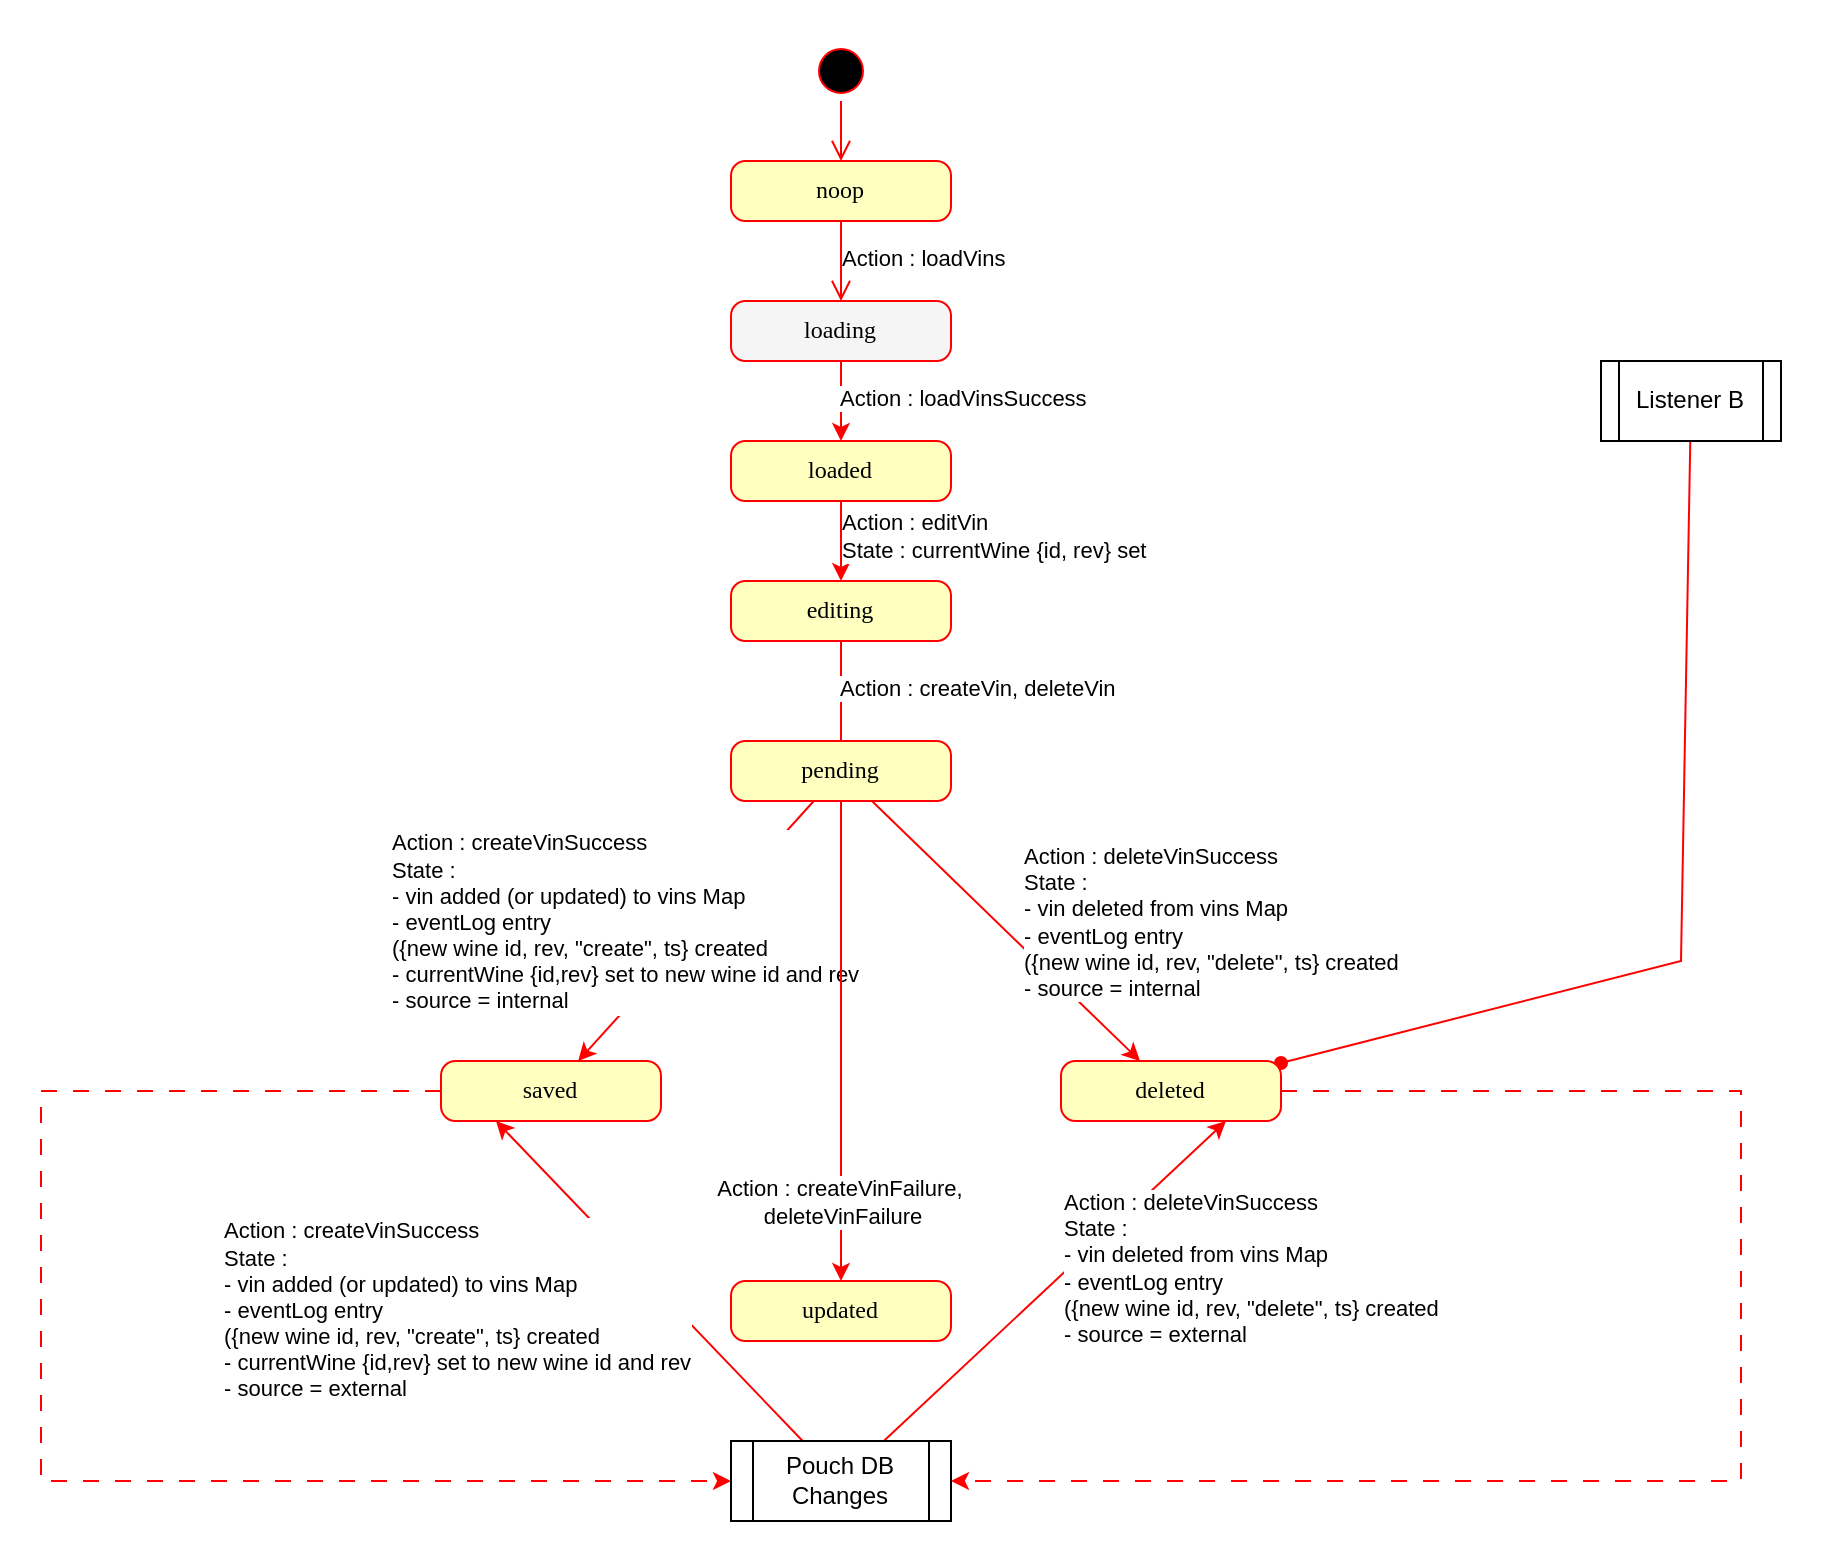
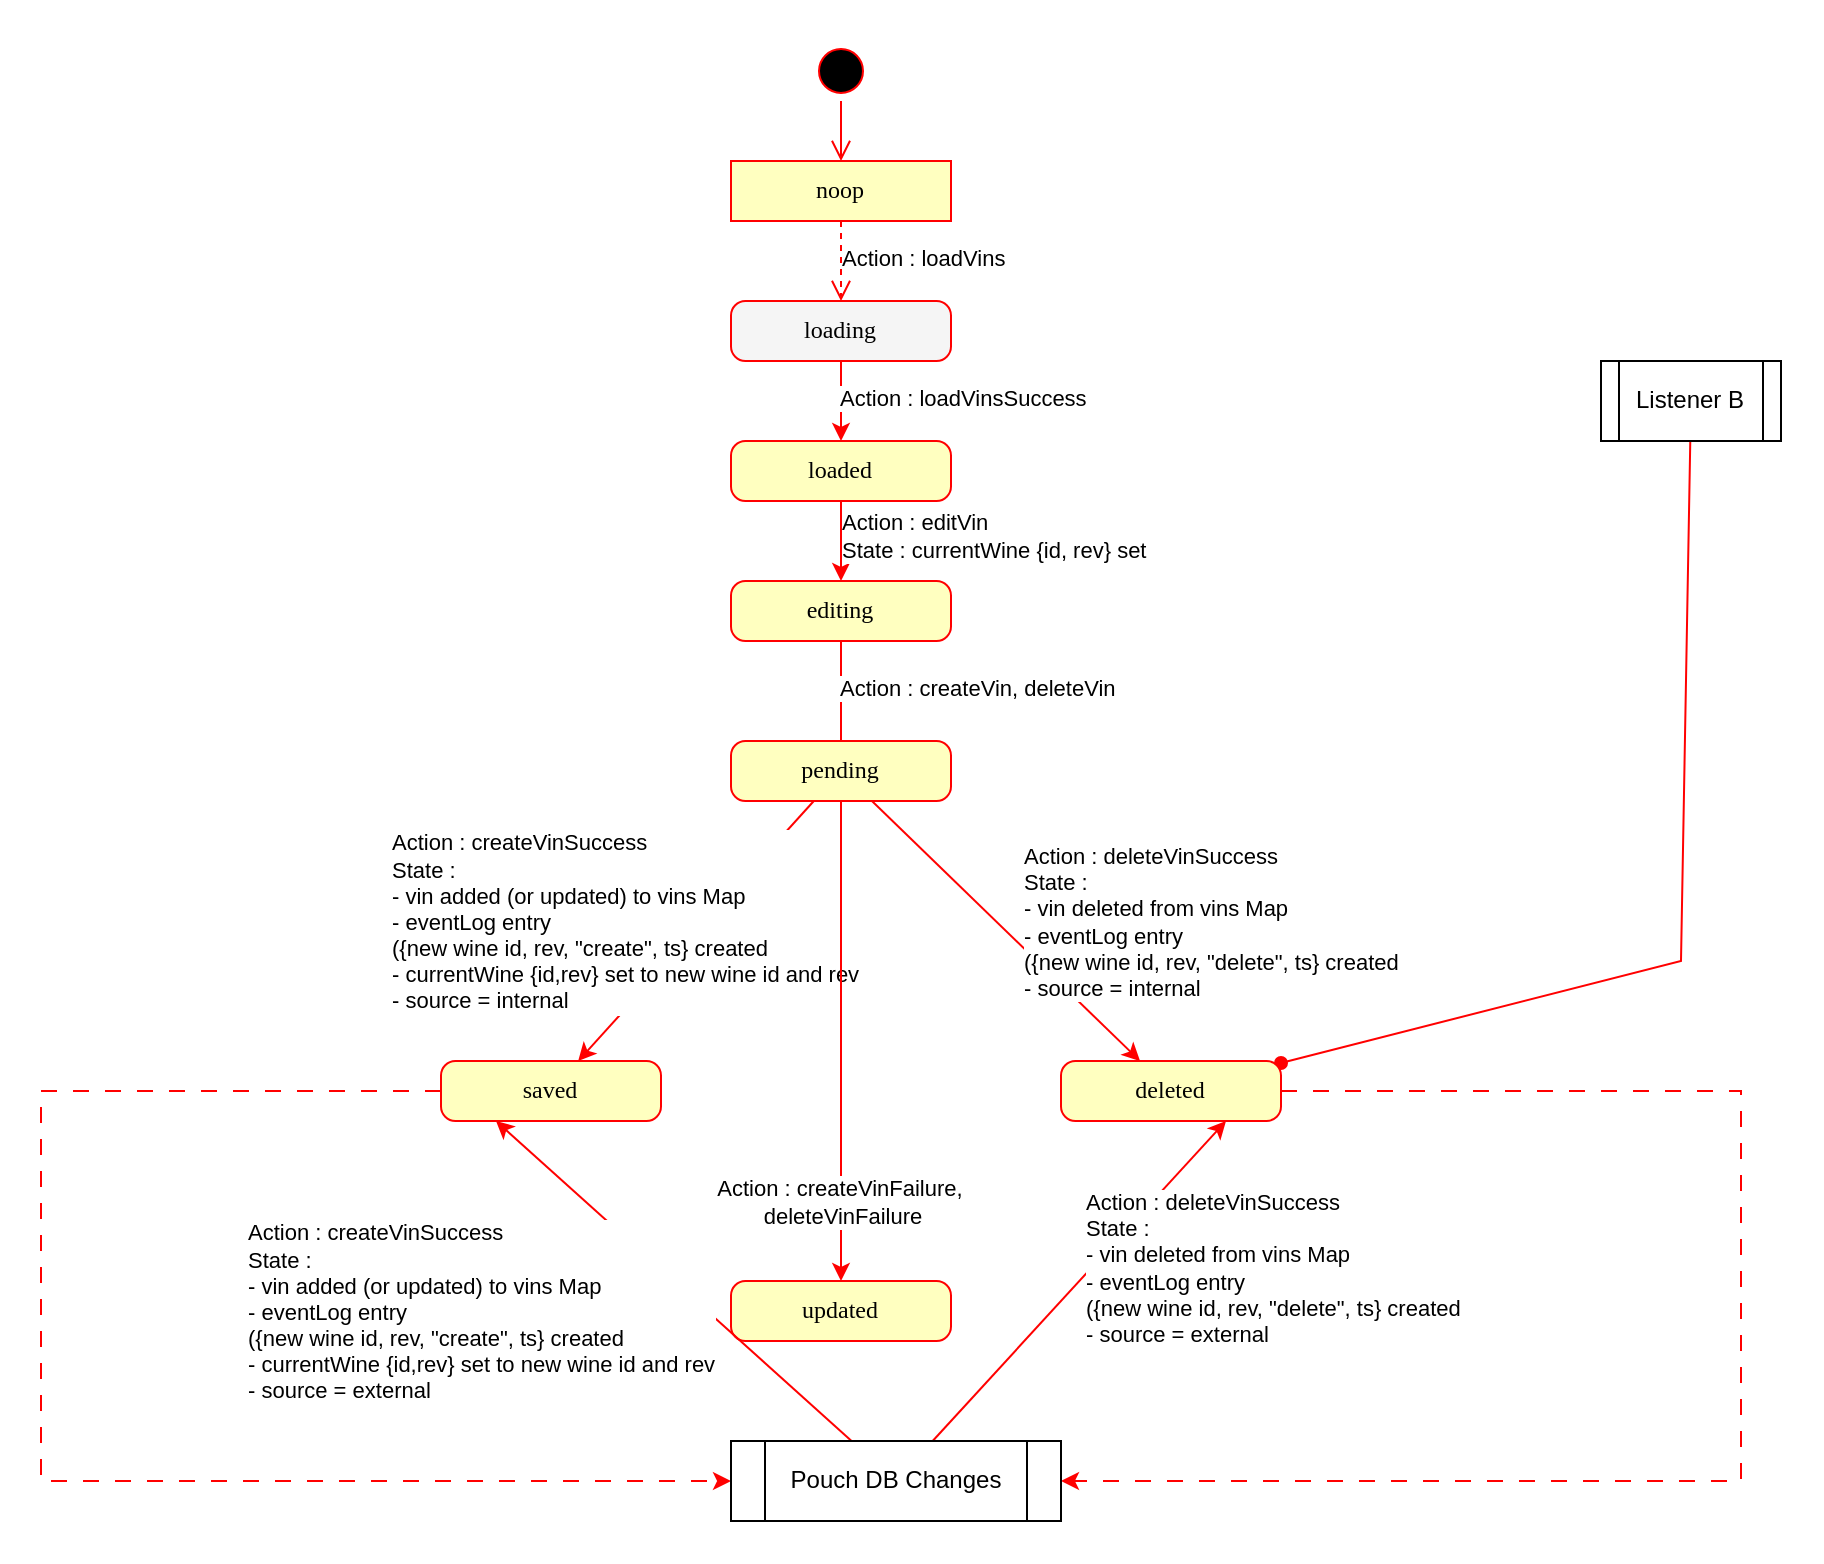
node "noop": shape rounded rectangle -> rectangle
edge "noop" -> "loading": style solid -> dashed
node "Pouch DB Changes": size 220x80 -> 330x80
